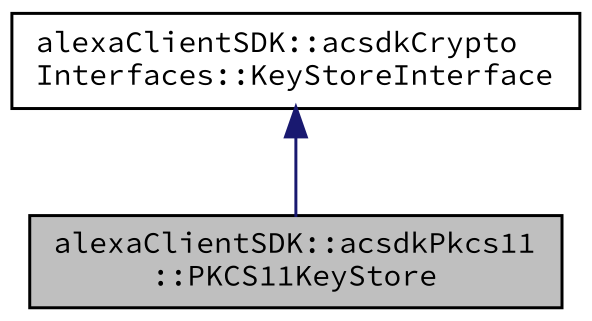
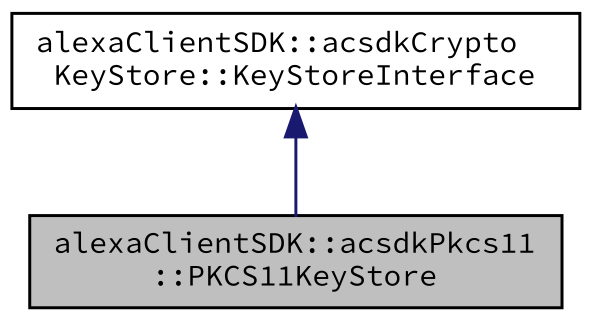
node "alexaClientSDK::acsdkCrypto Interfaces::KeyStoreInterface": label "alexaClientSDK::acsdkCrypto Interfaces::KeyStoreInterface" -> "alexaClientSDK::acsdkCrypto KeyStore::KeyStoreInterface"
